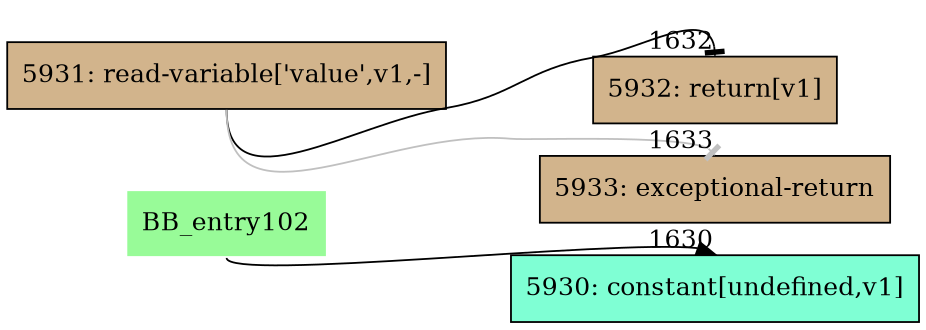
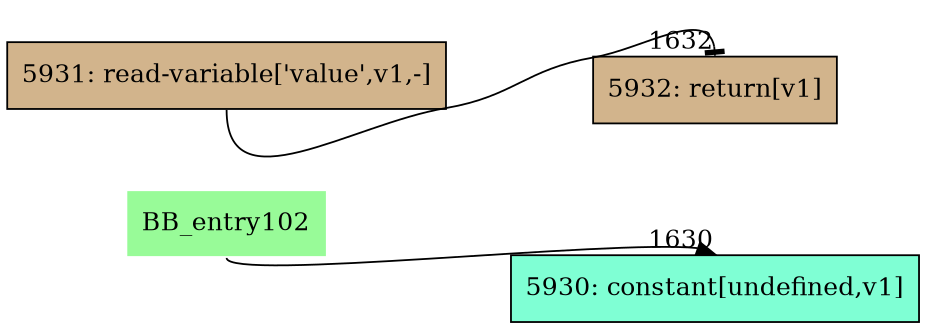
node "5933: exceptional-return": removed
